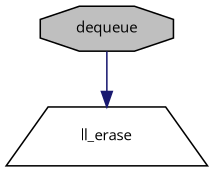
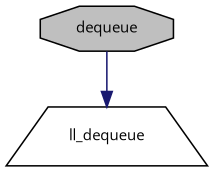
node "ll_erase": label "ll_erase" -> "ll_dequeue"
